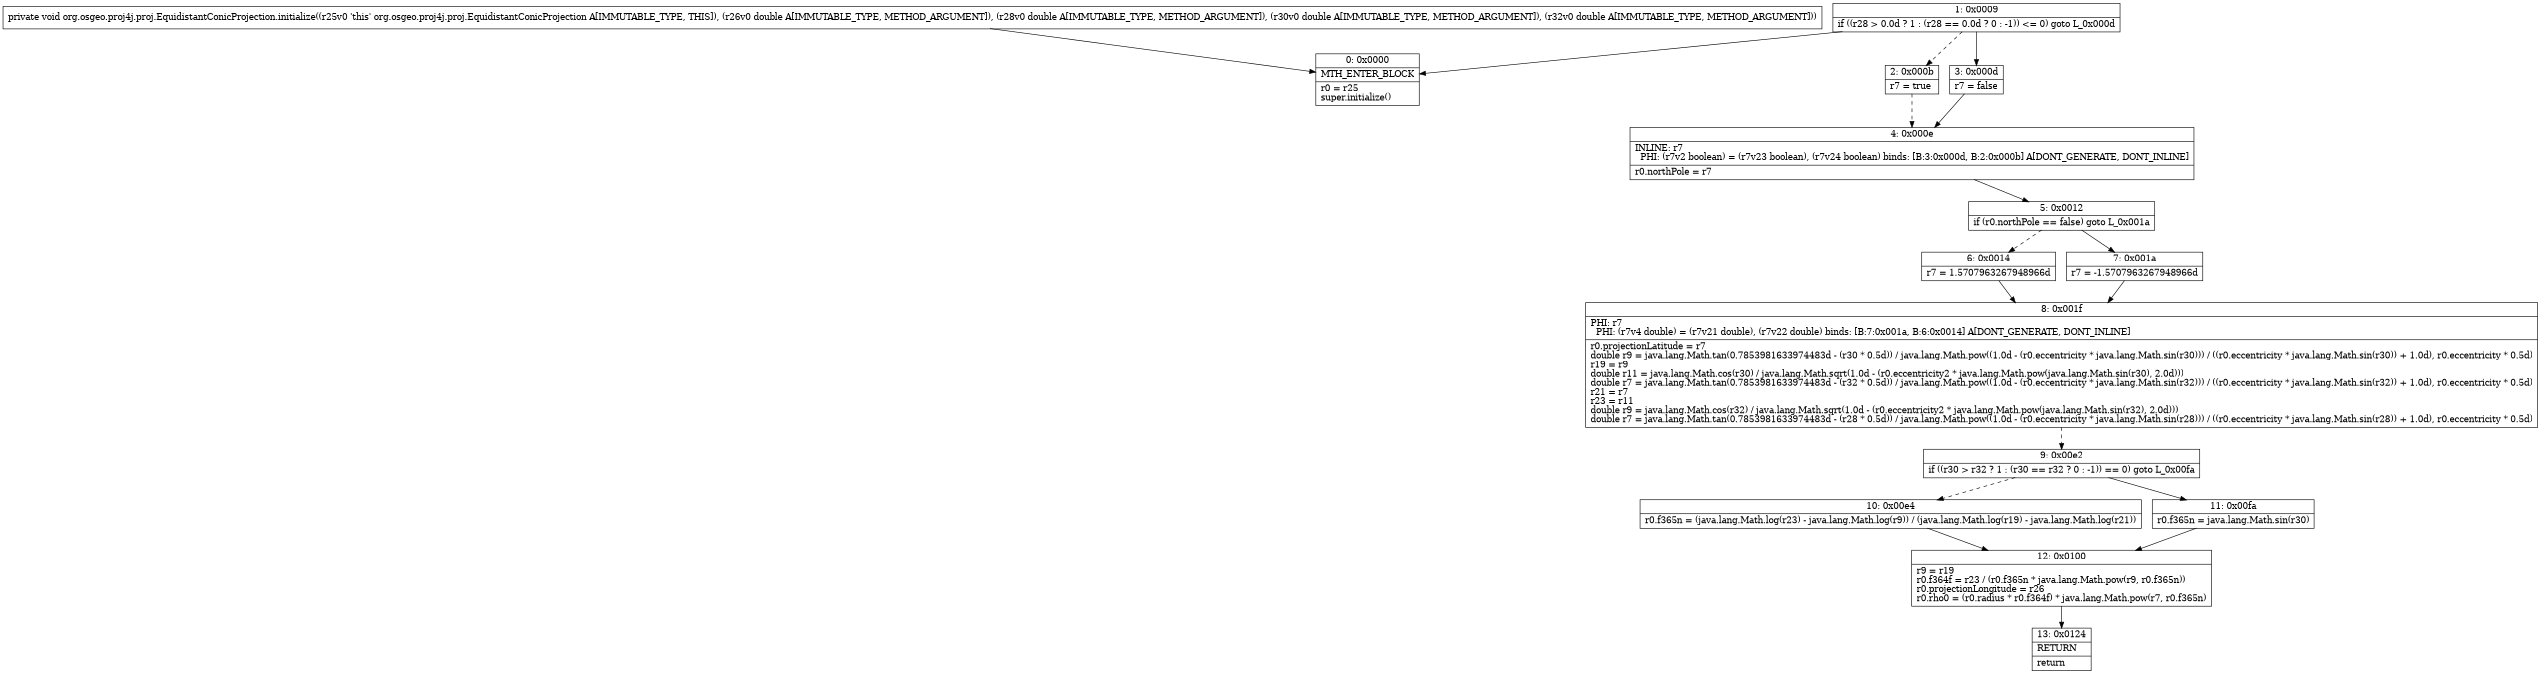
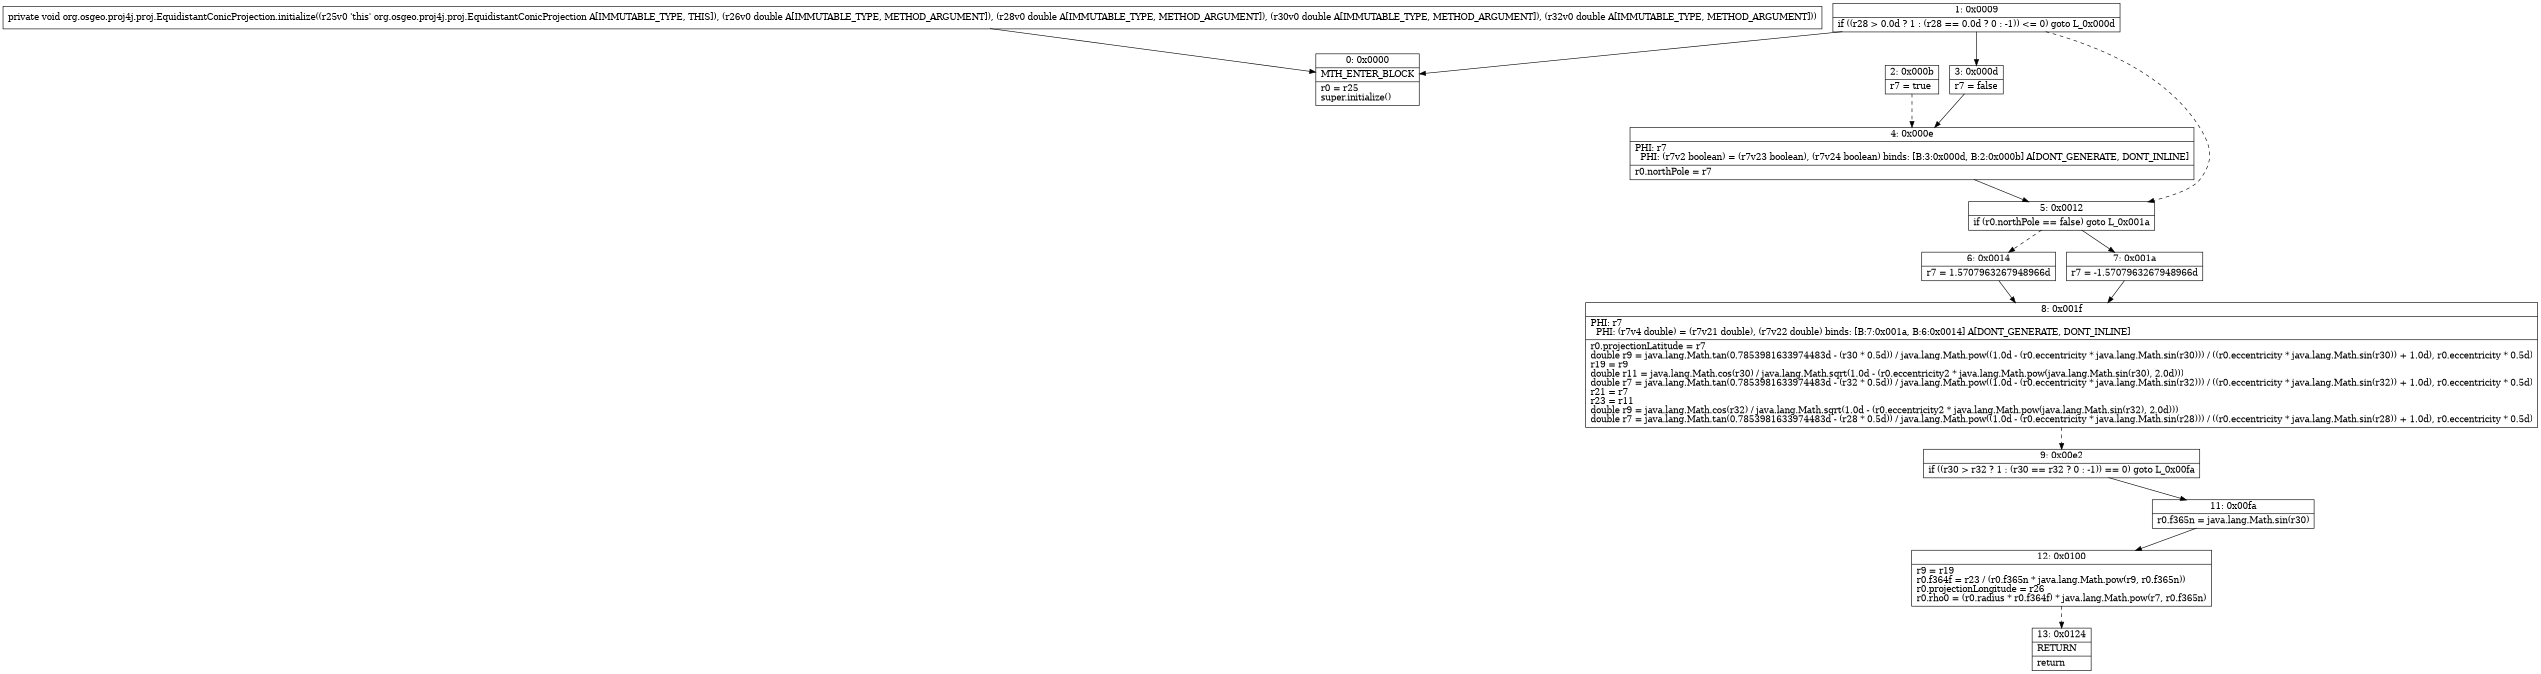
edge "1: 0x0009" -> "2: 0x000b": now "1: 0x0009" -> "5: 0x0012"
node "4: 0x000e": text "INLINE: r7" -> "PHI: r7"
node "10: 0x00e4": removed
edge "12: 0x0100" -> "13: 0x0124": style solid -> dashed
